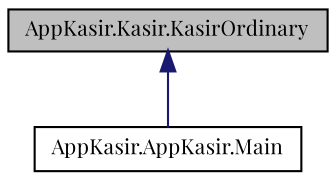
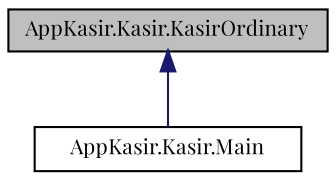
node "AppKasir.AppKasir.Main": label "AppKasir.AppKasir.Main" -> "AppKasir.Kasir.Main"
